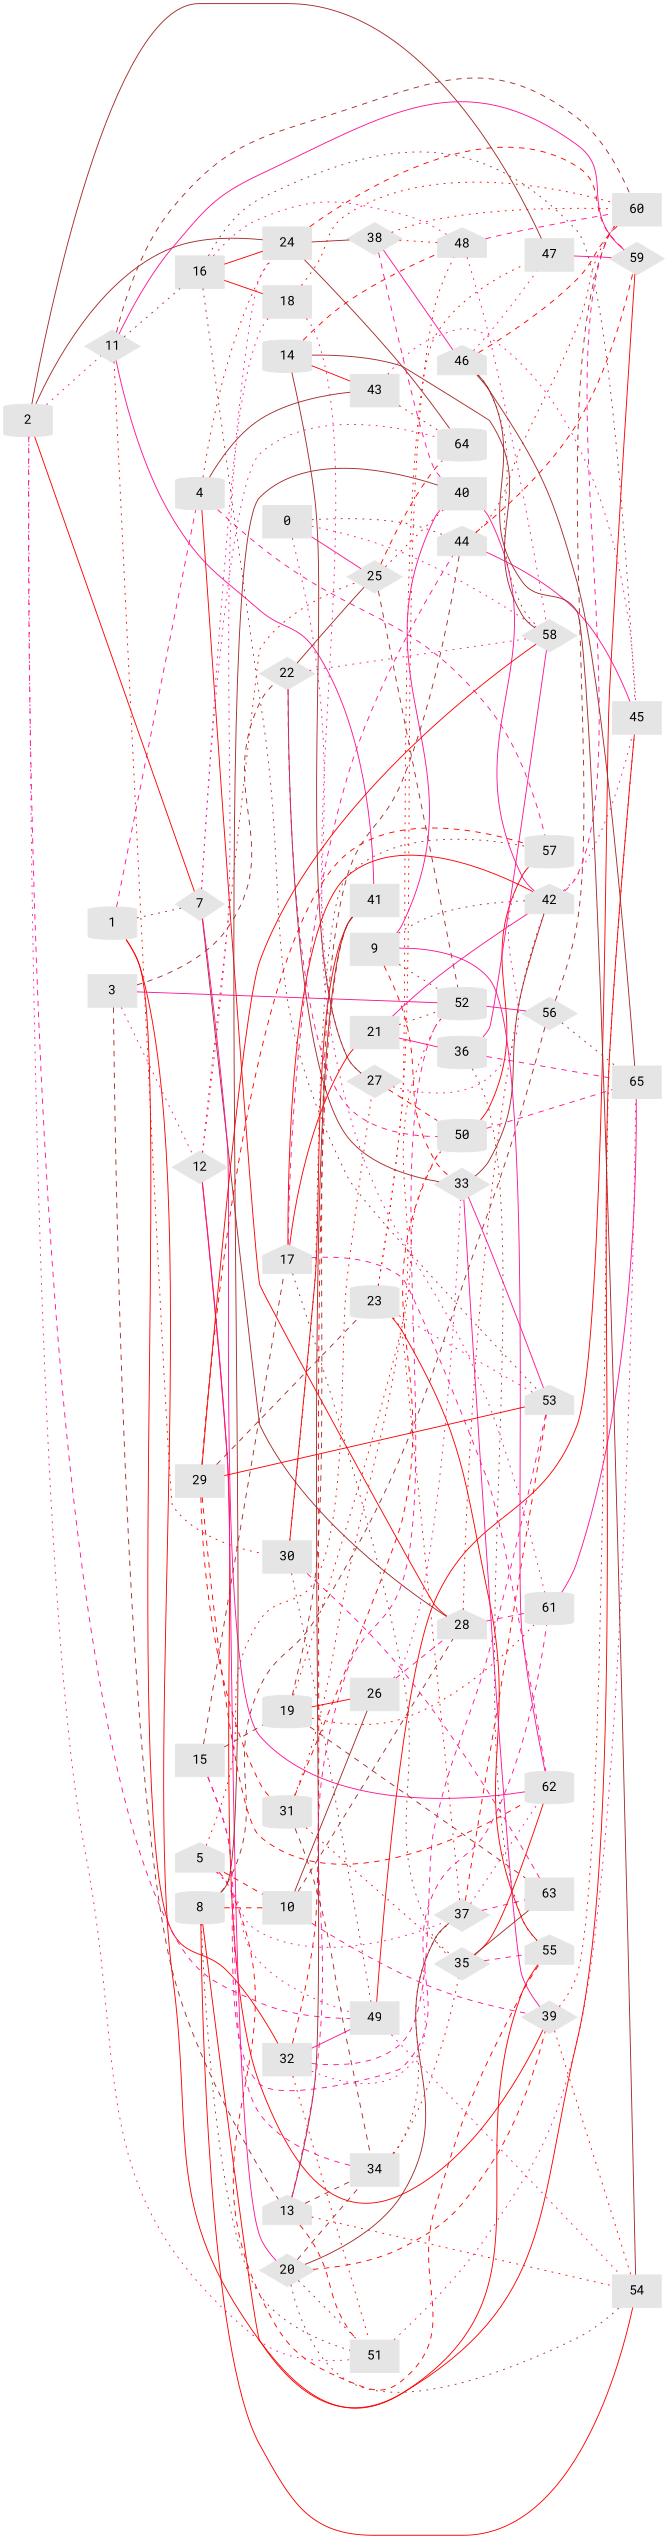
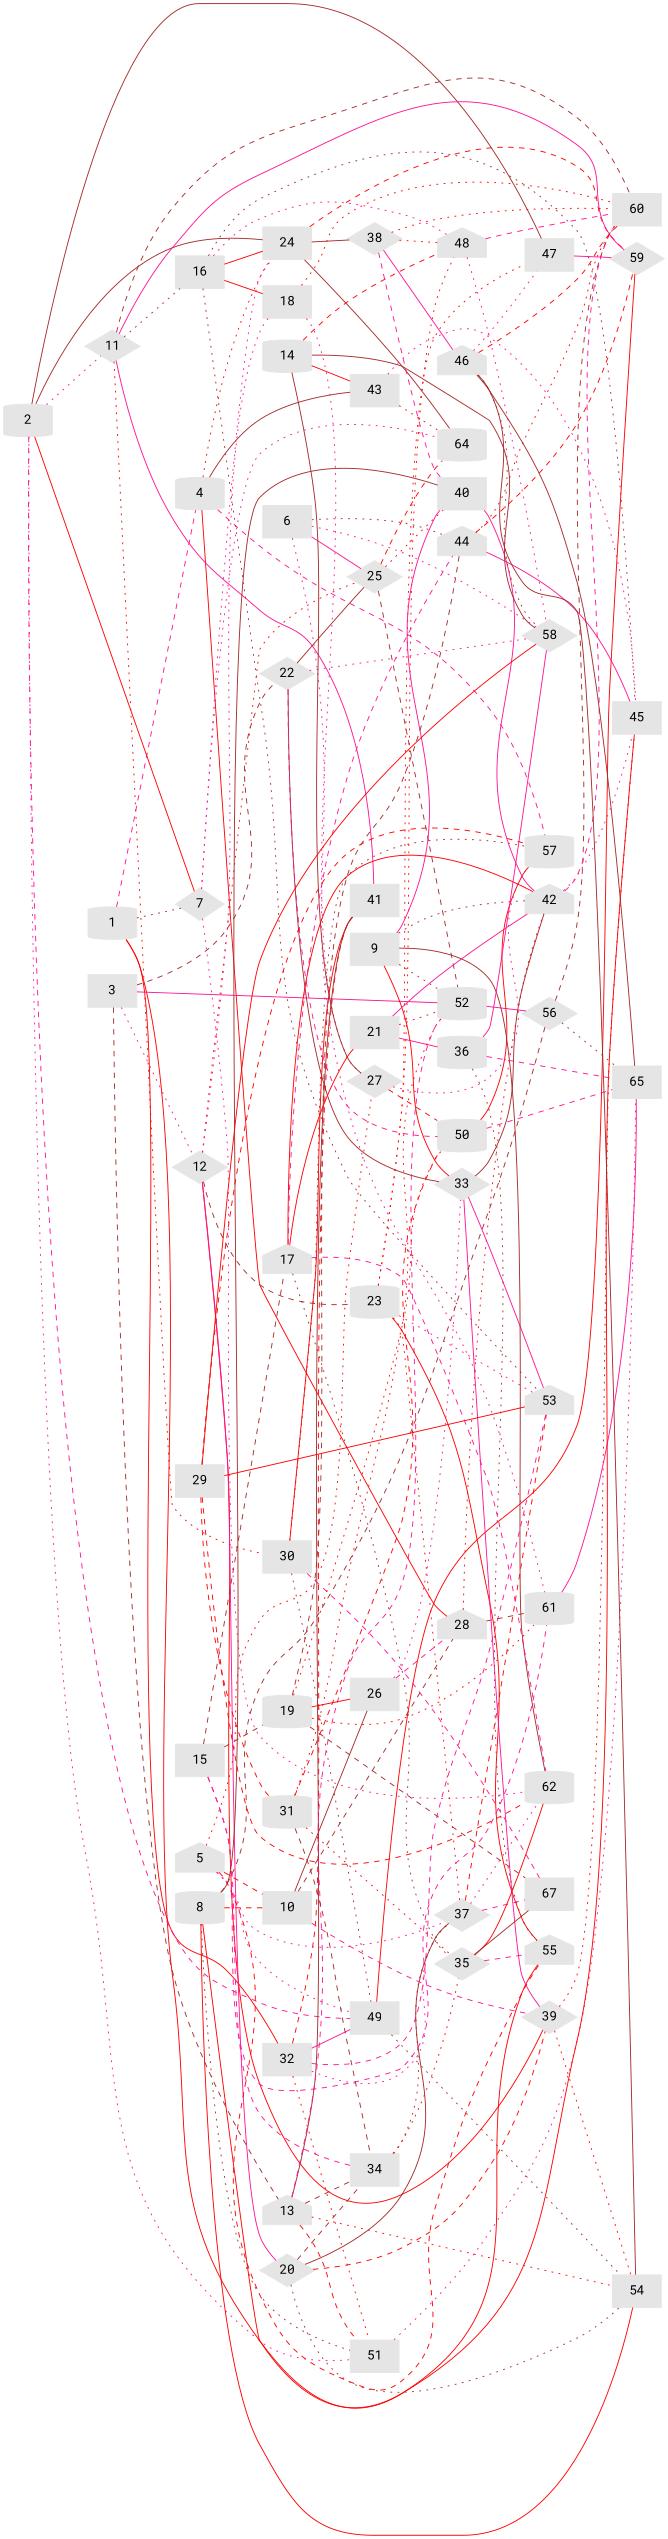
node "0": label "0" -> "6"
edge "9" -- "33": style dashed -> solid
edge "9" -- "62": color deeppink -> brown
edge "7" -- "28": removed
edge "7" -- "62": style solid -> dotted
edge "23" -- "29": now "23" -- "12"
edge "61" -- "28": color deeppink -> brown
node "63": label "63" -> "67"
edge "49" -- "54": color deeppink -> brown
edge "20" -- "51": removed
